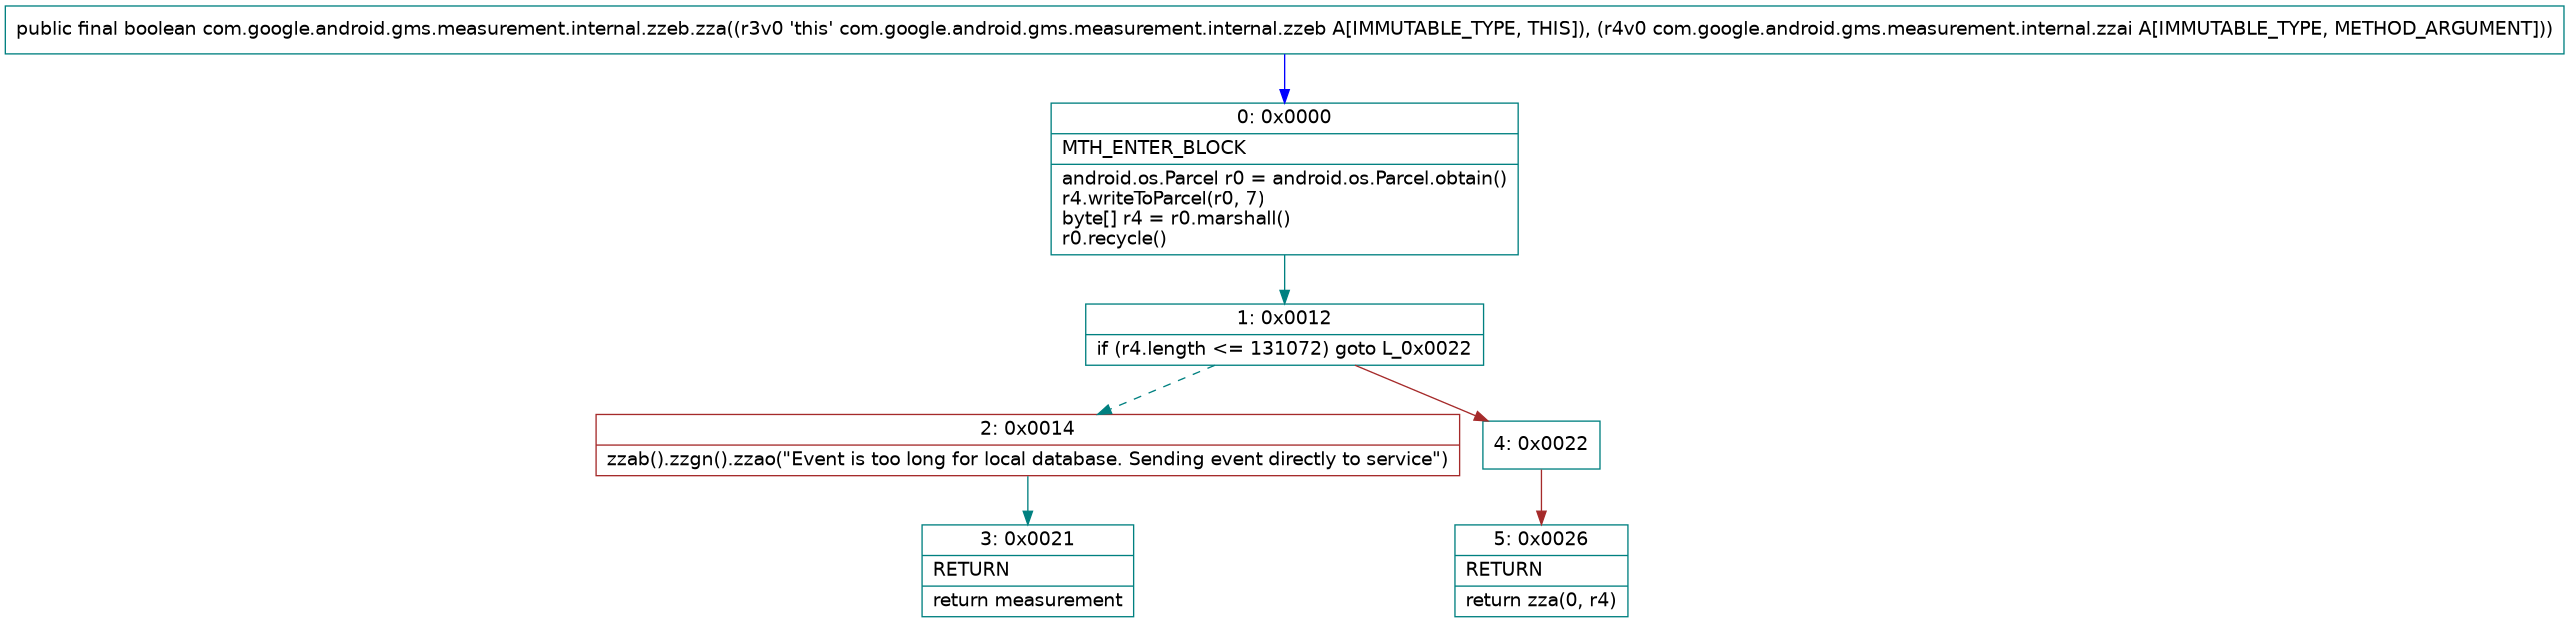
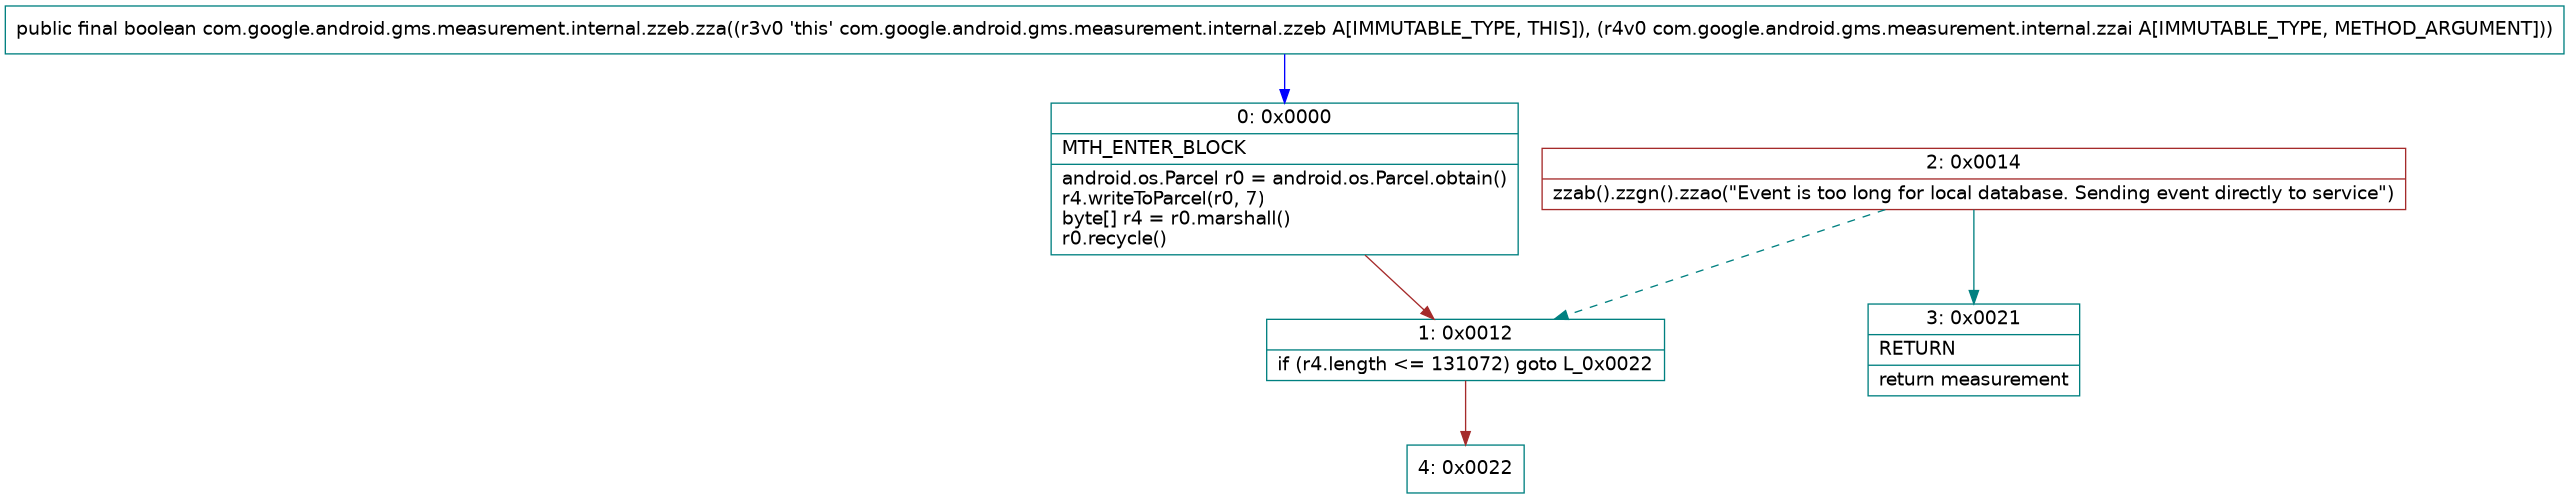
edge "0: 0x0000" -> "1: 0x0012": color teal -> brown
edge "1: 0x0012" -> "2: 0x0014": reversed
node "5: 0x0026": removed
